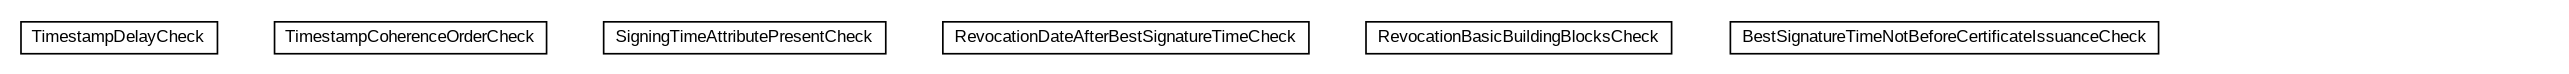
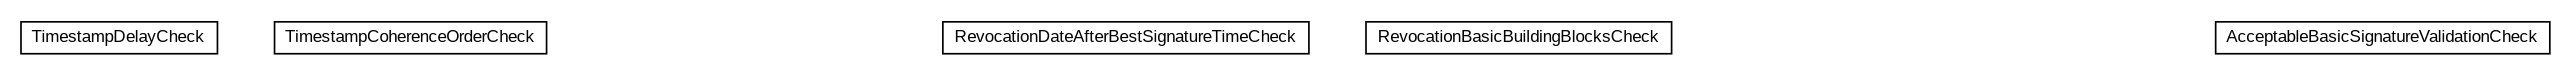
node "SigningTimeAttributePresentCheck": removed
node "BestSignatureTimeNotBeforeCertificateIssuanceCheck": removed
node "AcceptableBasicSignatureValidationCheck": added
